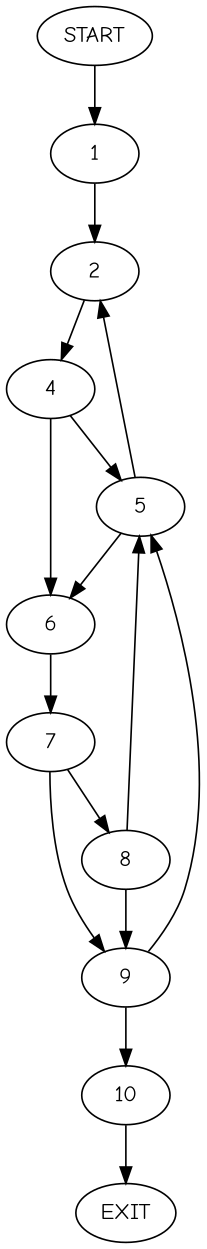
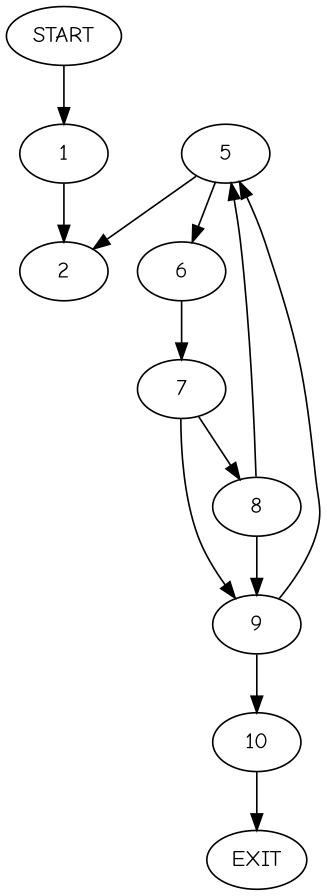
node "4": removed
